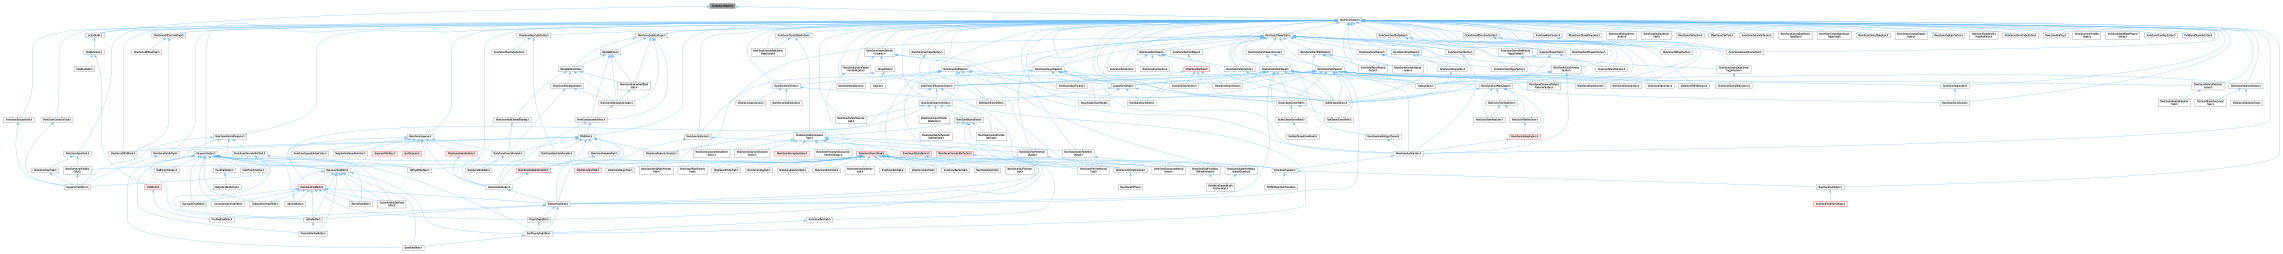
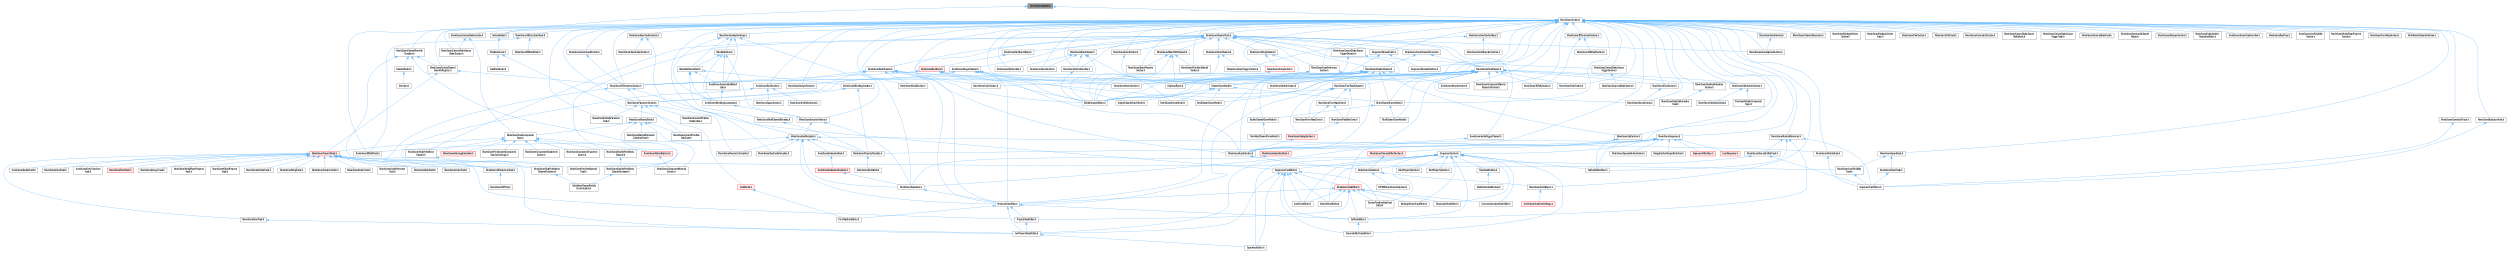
edge "IntegerChannelCurveModel.h" -> "MovieSceneSection.h": removed
node "MovieSceneStringSection.h": color grey40 -> red
node "DPathTrack.h": label "DPathTrack.h" -> "MovieSceneEvalTemplate.h"
